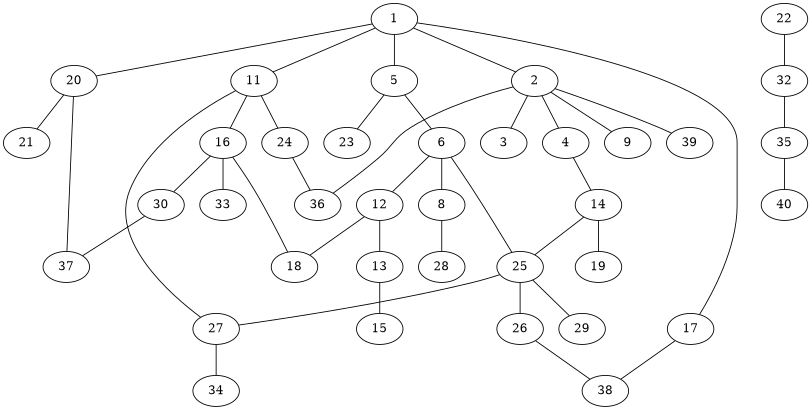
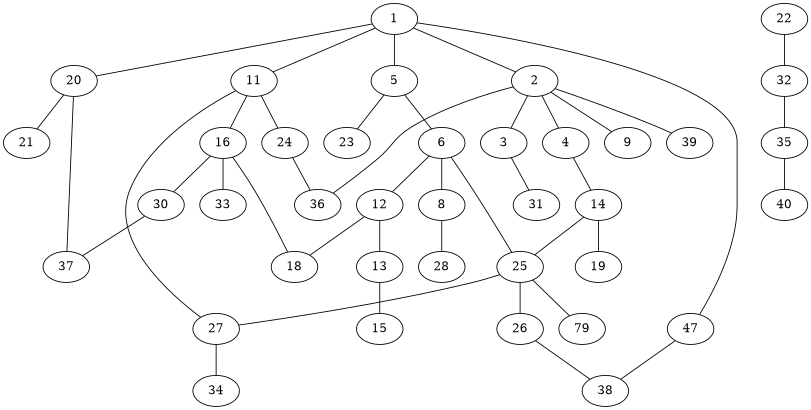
node "31": added
node "29": label "29" -> "79"
node "17": label "17" -> "47"
